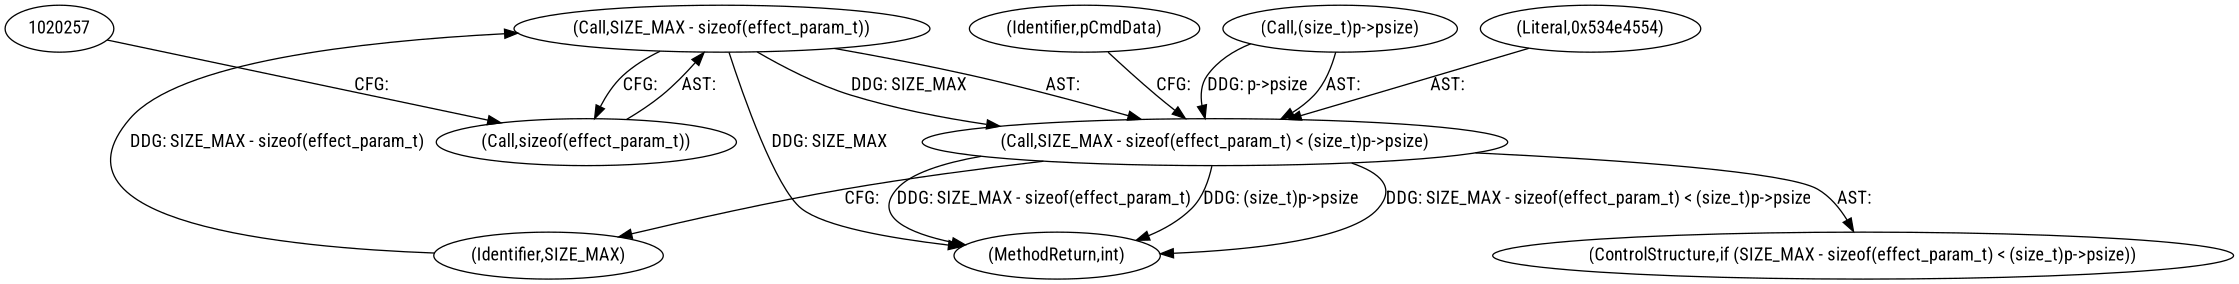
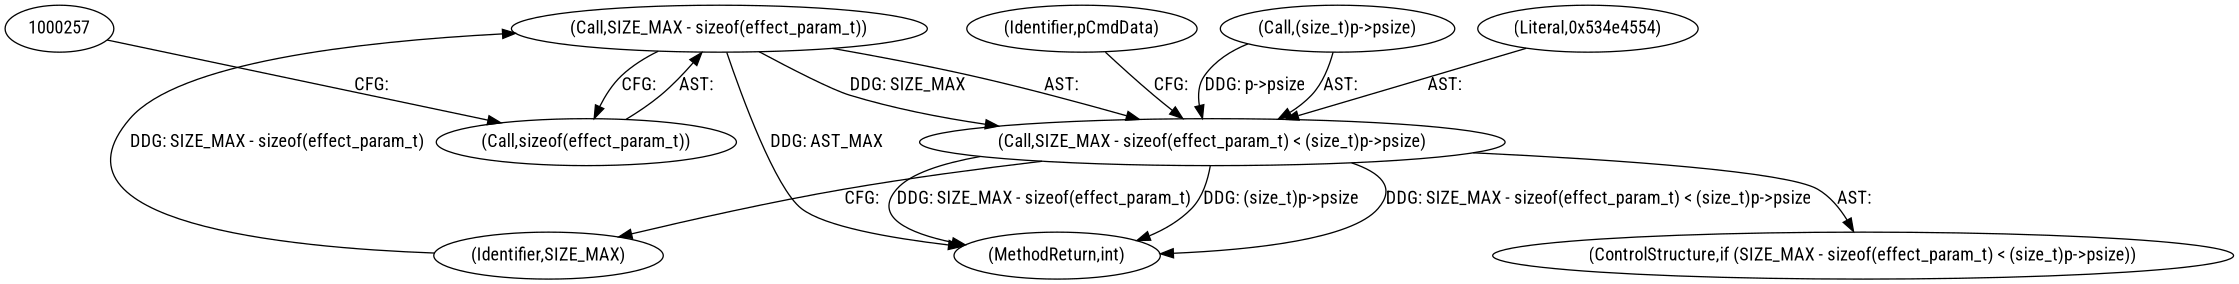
node "1020257": label "1020257" -> "1000257"
edge "(Call,SIZE_MAX - sizeof(effect_param_t))" -> "(MethodReturn,int)": label "DDG: SIZE_MAX" -> "DDG: AST_MAX"
